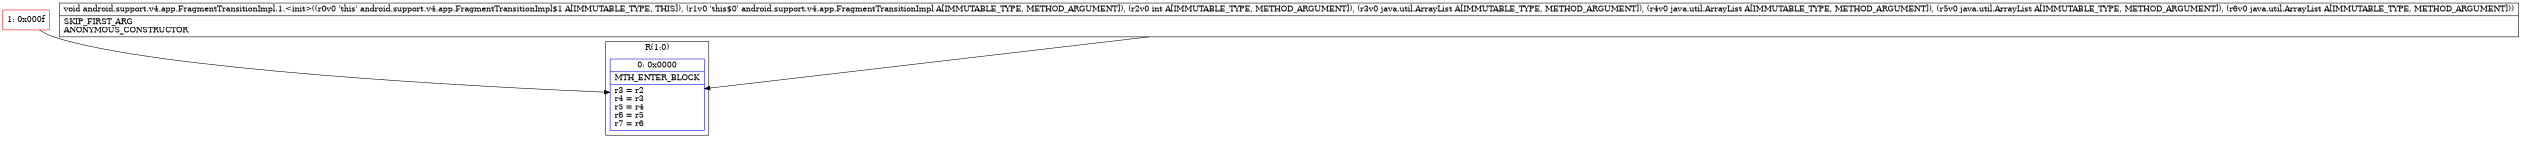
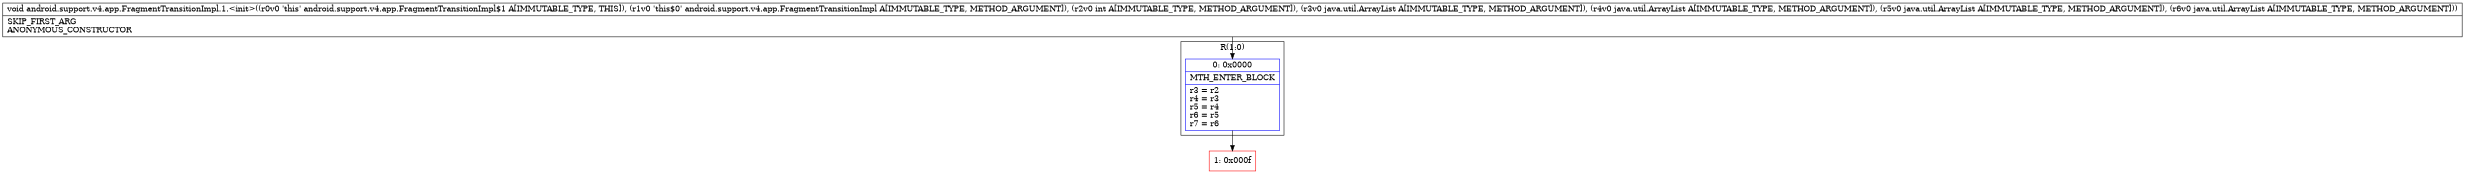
edge "1: 0x000f" -> "0: 0x0000": reversed
